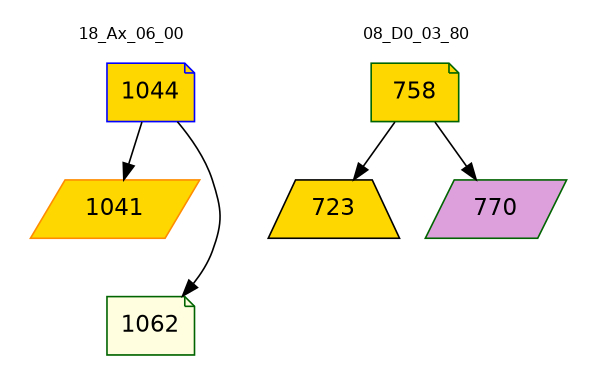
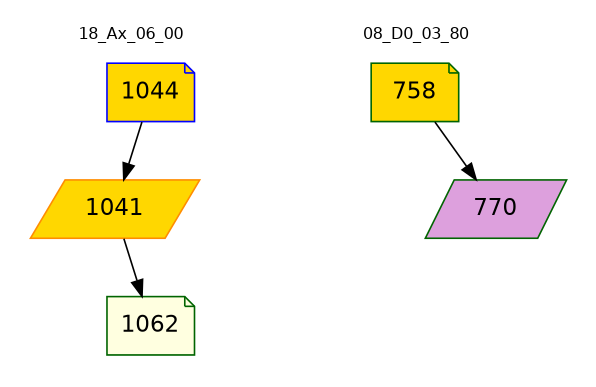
edge "1044" -> "1062": now "1041" -> "1062"
node "723": removed
